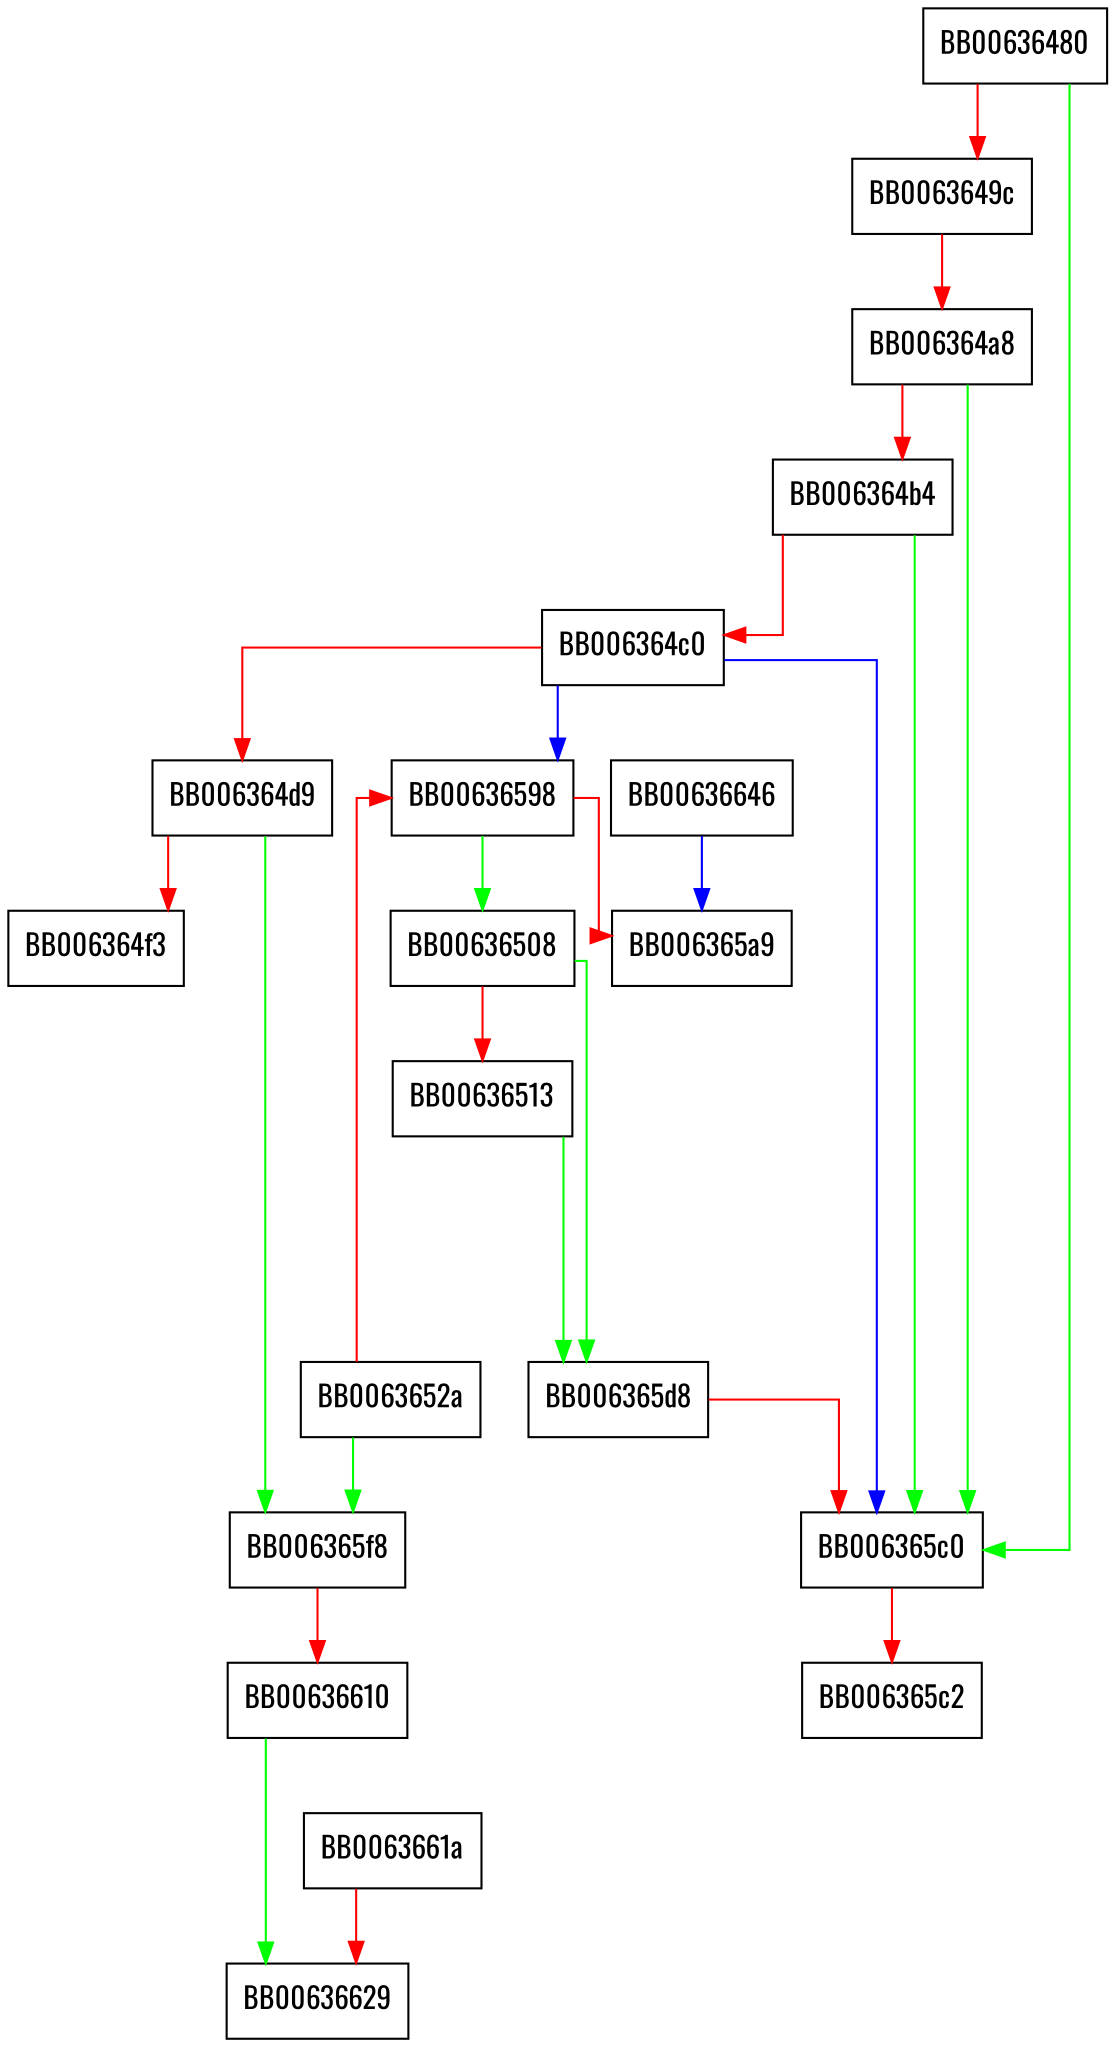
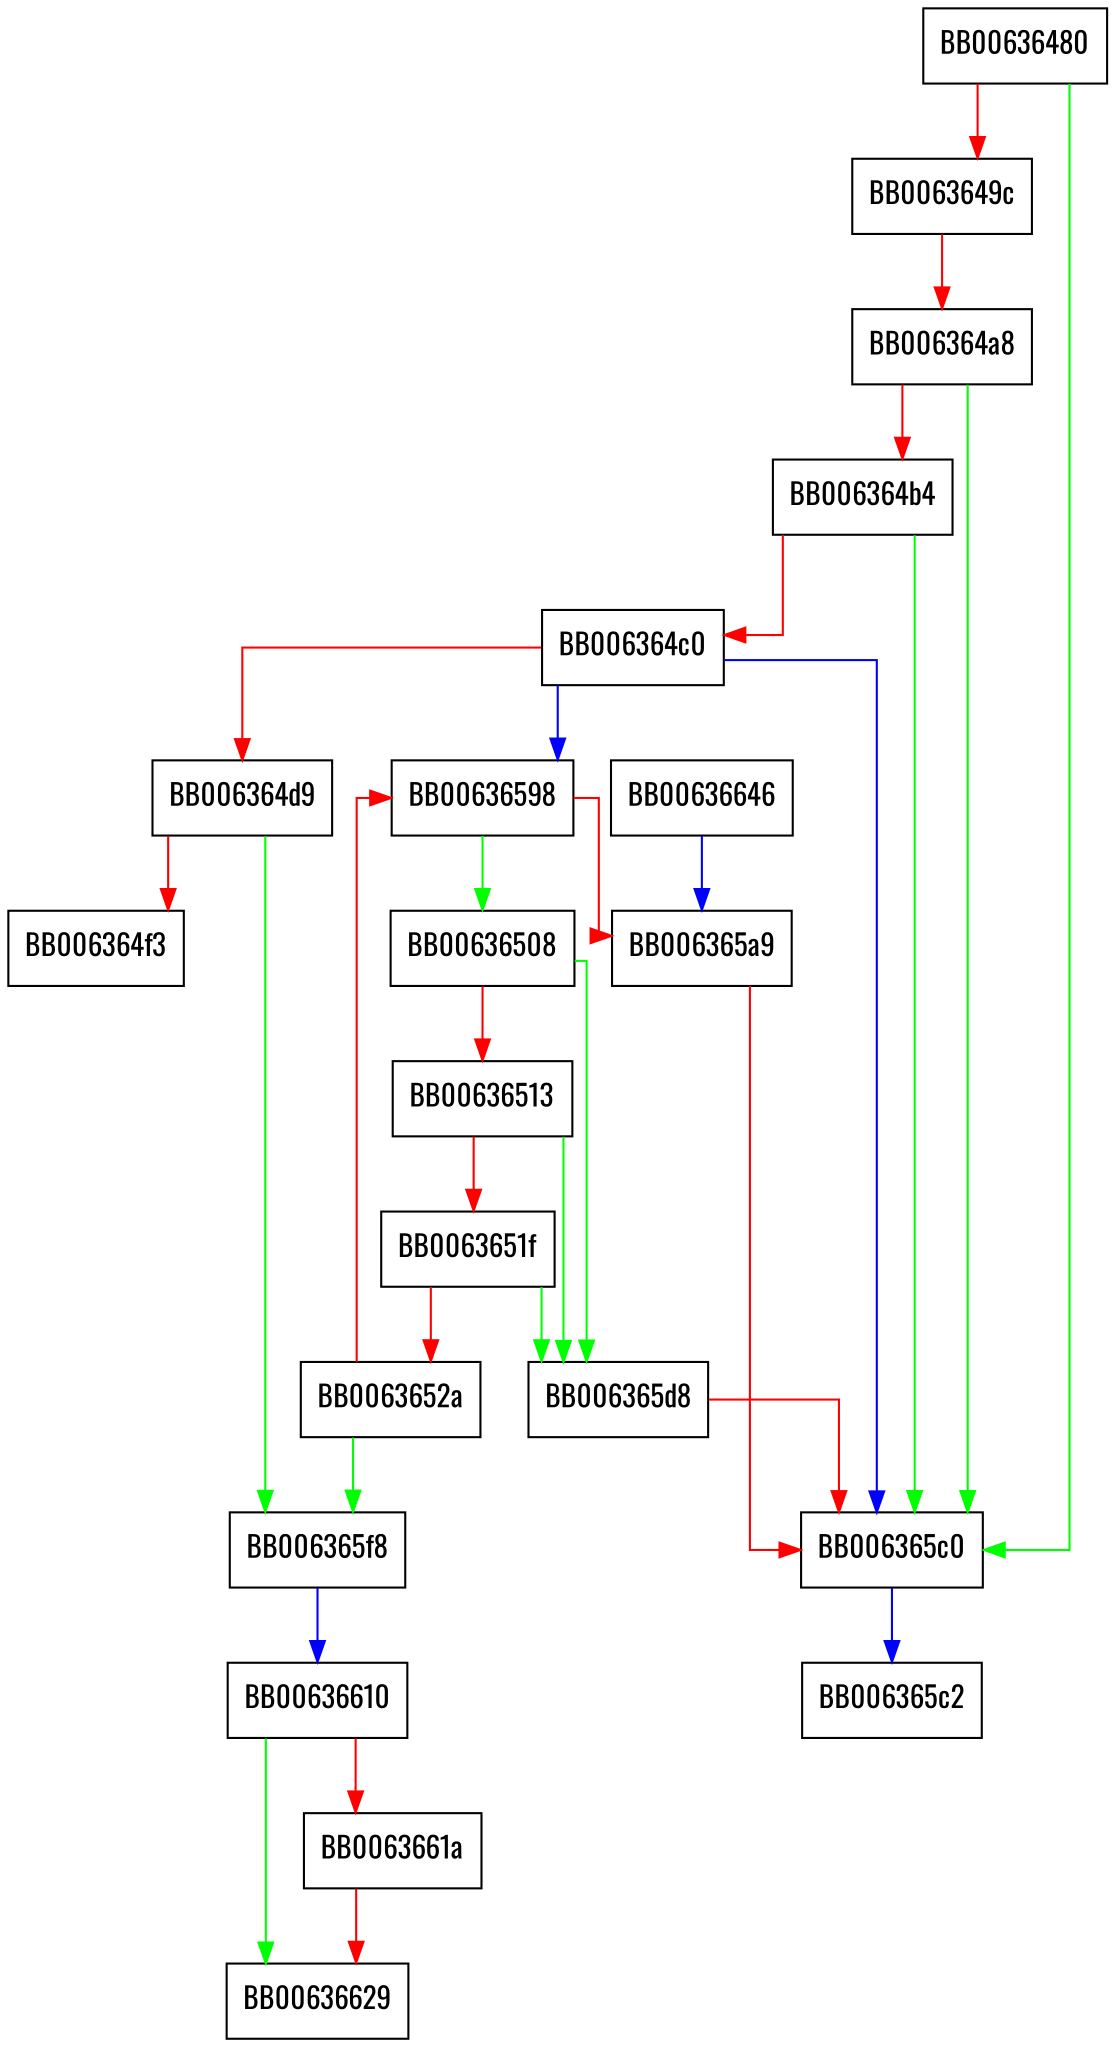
node "BB0063651f": added
edge "BB006365a9" -> "BB006365c0": added
edge "BB006365f8" -> "BB00636610": color red -> blue
edge "BB006365c0" -> "BB006365c2": color red -> blue
edge "BB00636610" -> "BB0063661a": added
